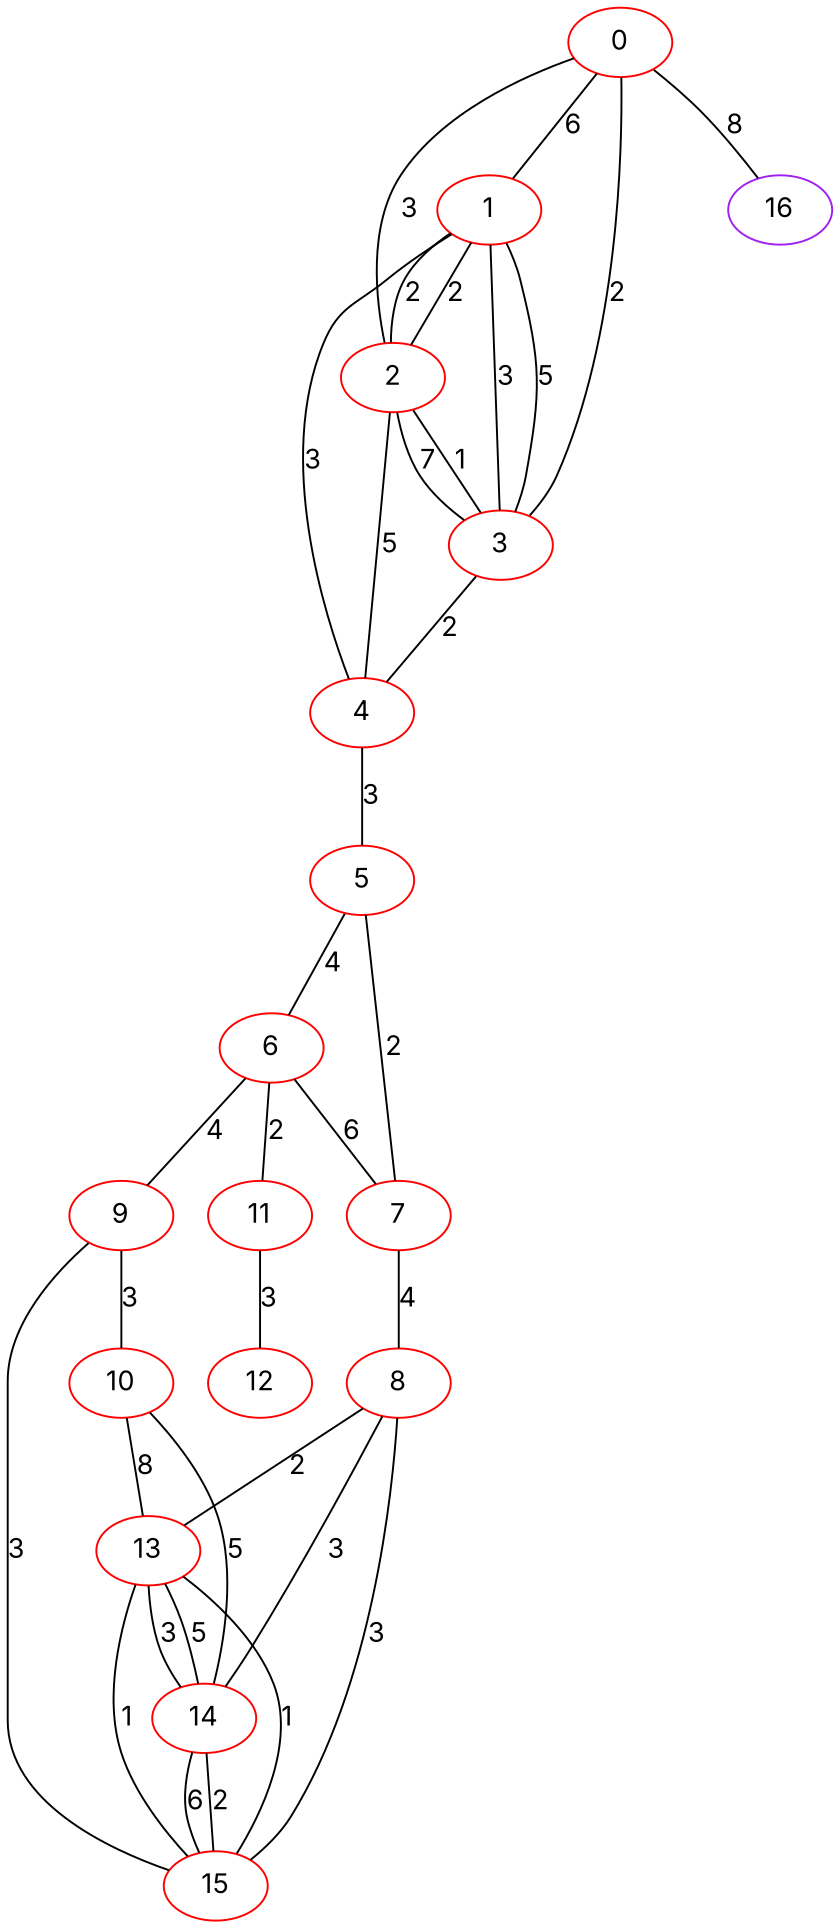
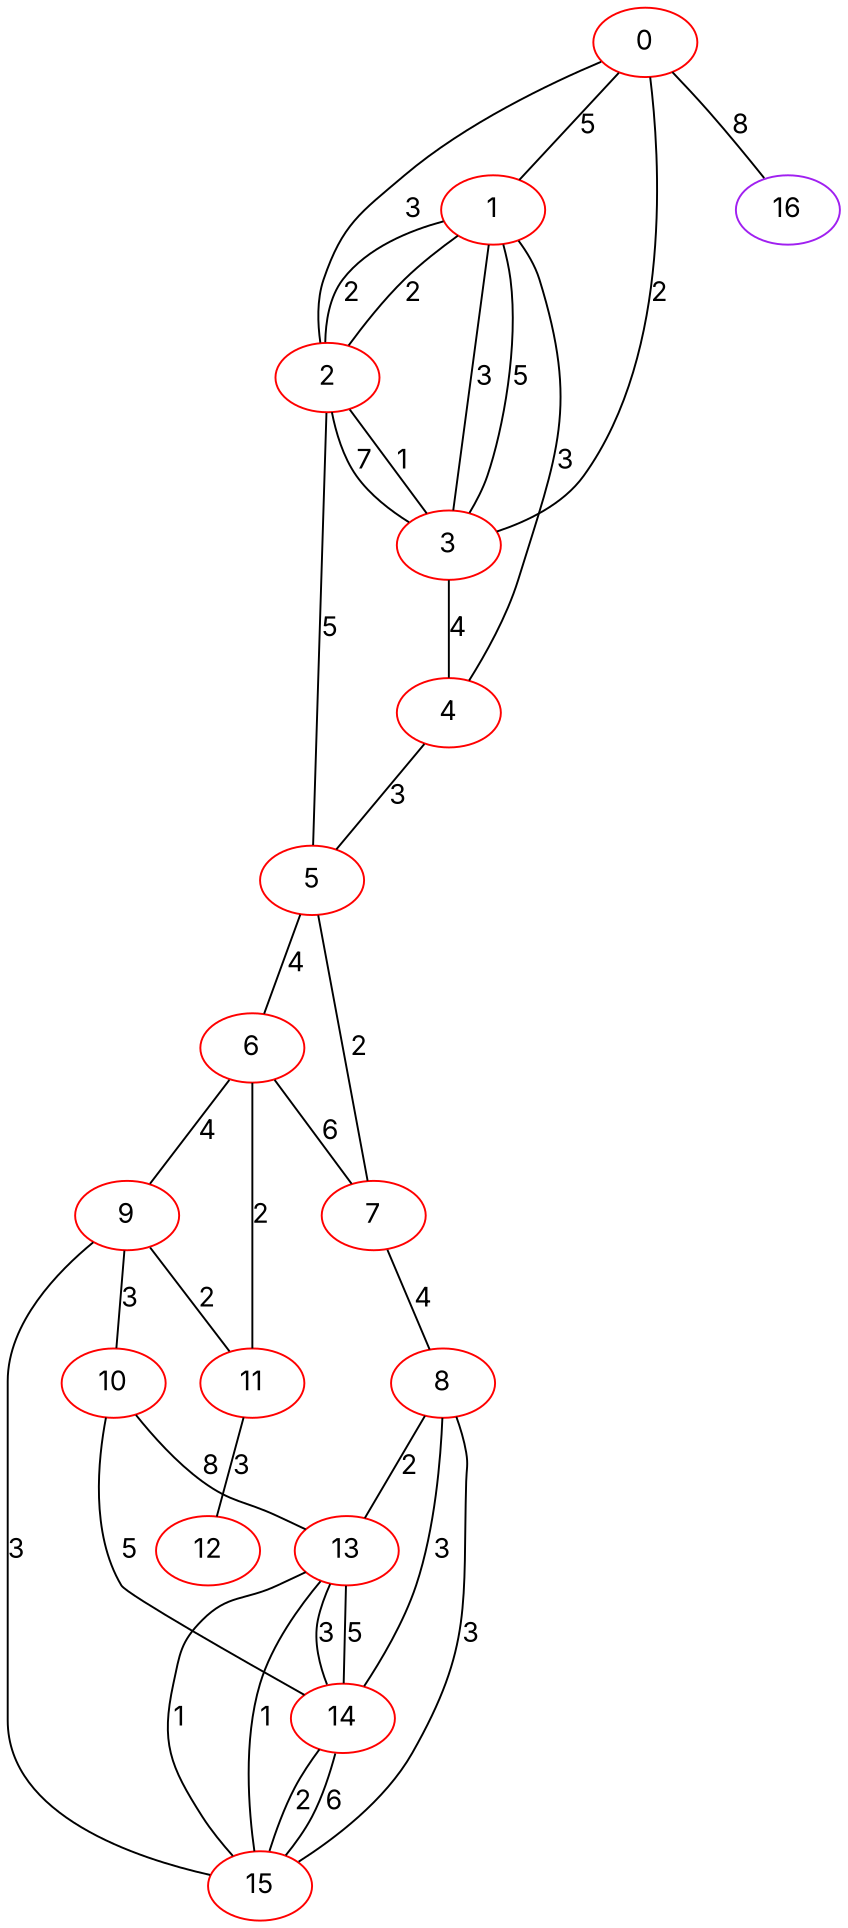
edge "0" -- "1": label "6" -> "5"
edge "2" -- "4": now "2" -- "5"
edge "3" -- "4": label "2" -> "4"
edge "9" -- "11": added, label "2"
